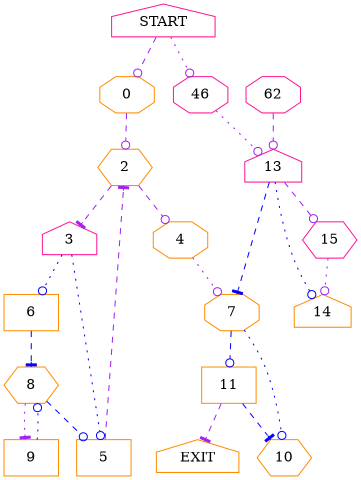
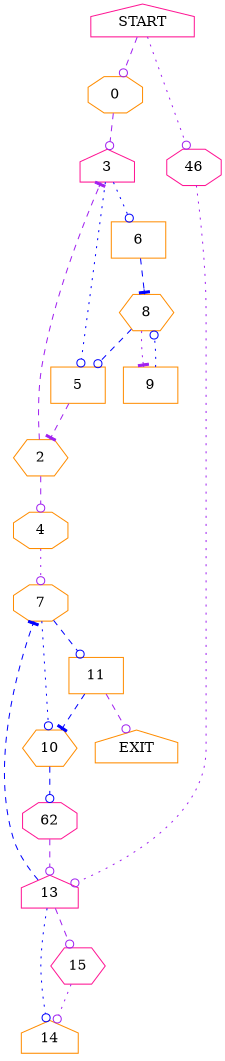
edge "0" -> "2": now "0" -> "3"
edge "11" -> "EXIT": arrowhead tee -> odot
edge "10" -> "62": added
